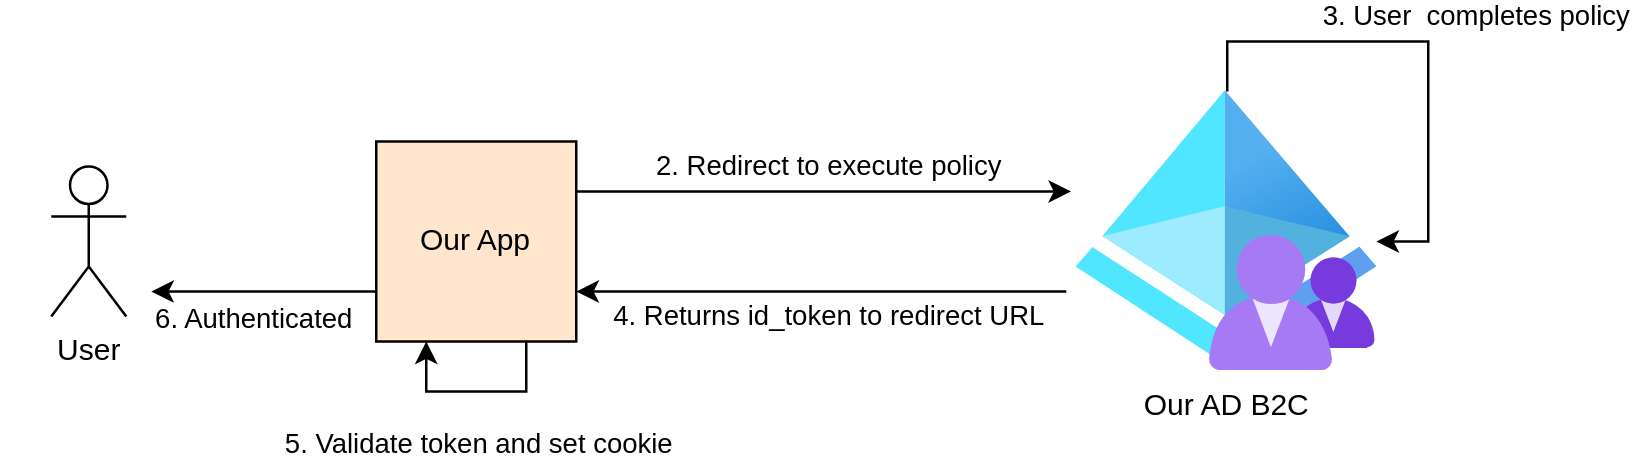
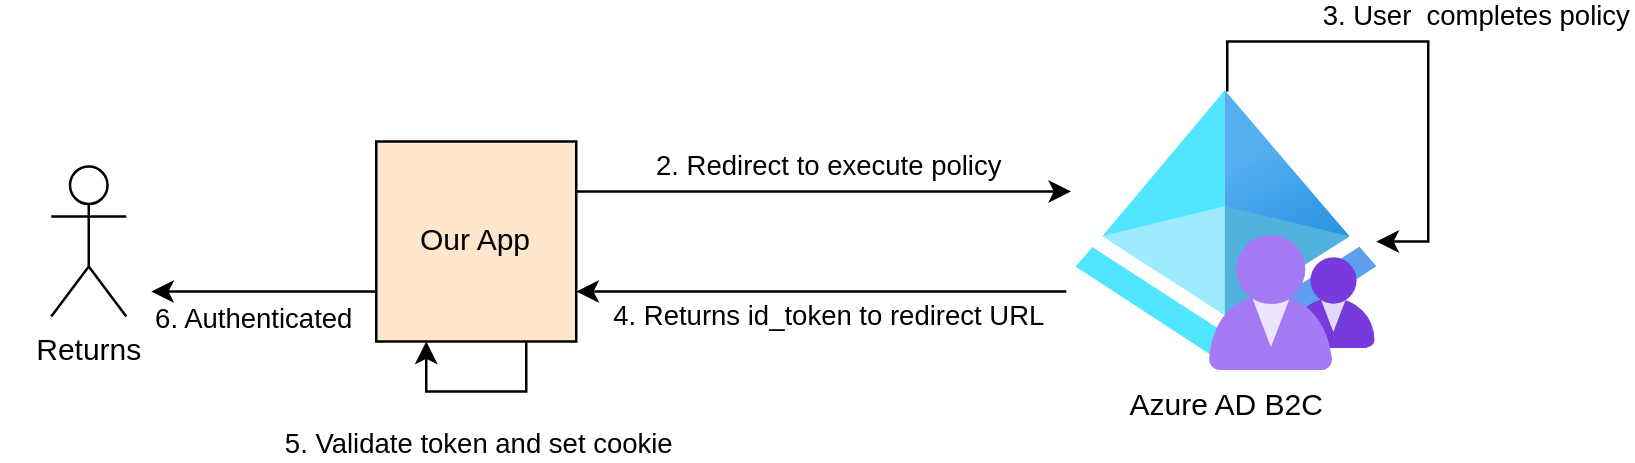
node "User": label "User" -> "Returns"
node "Our AD B2C": label "Our AD B2C" -> "Azure AD B2C"
